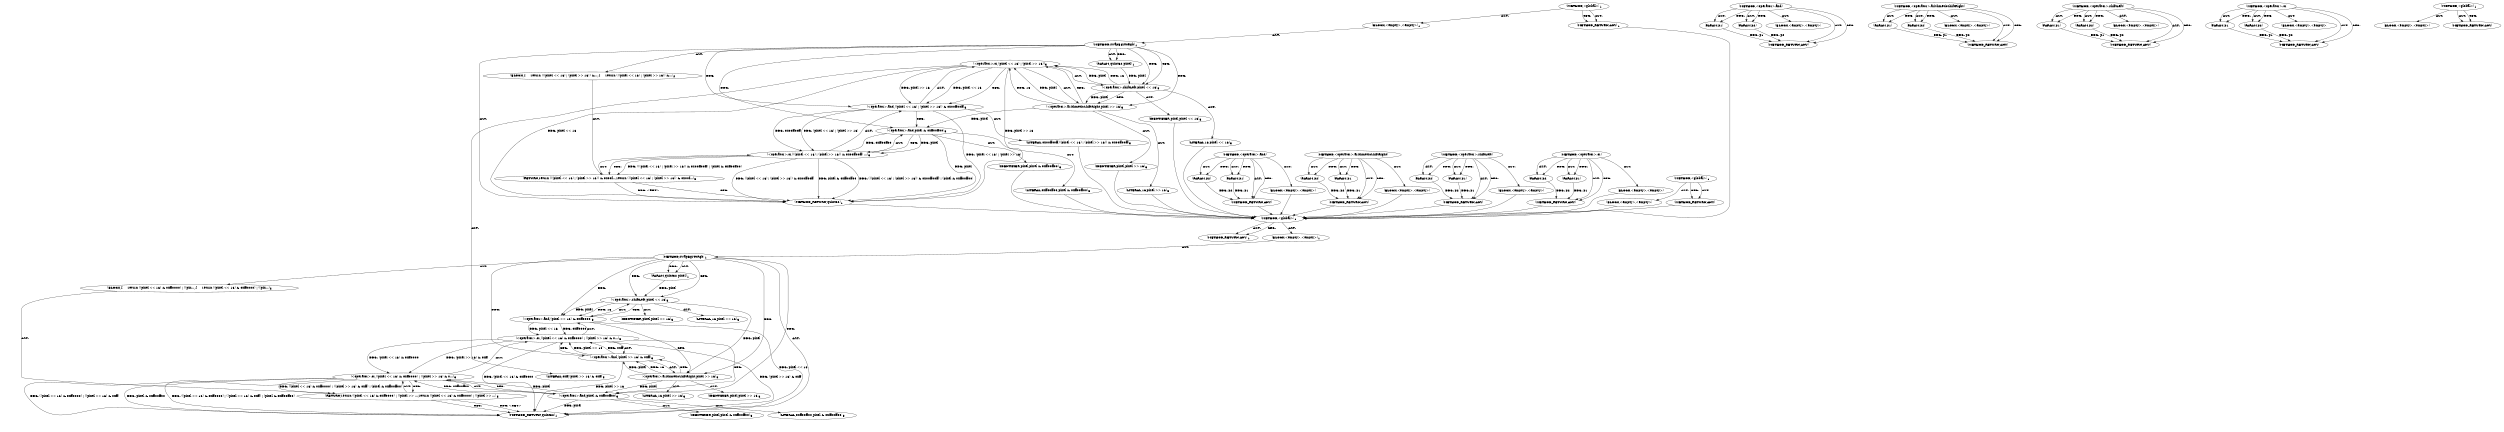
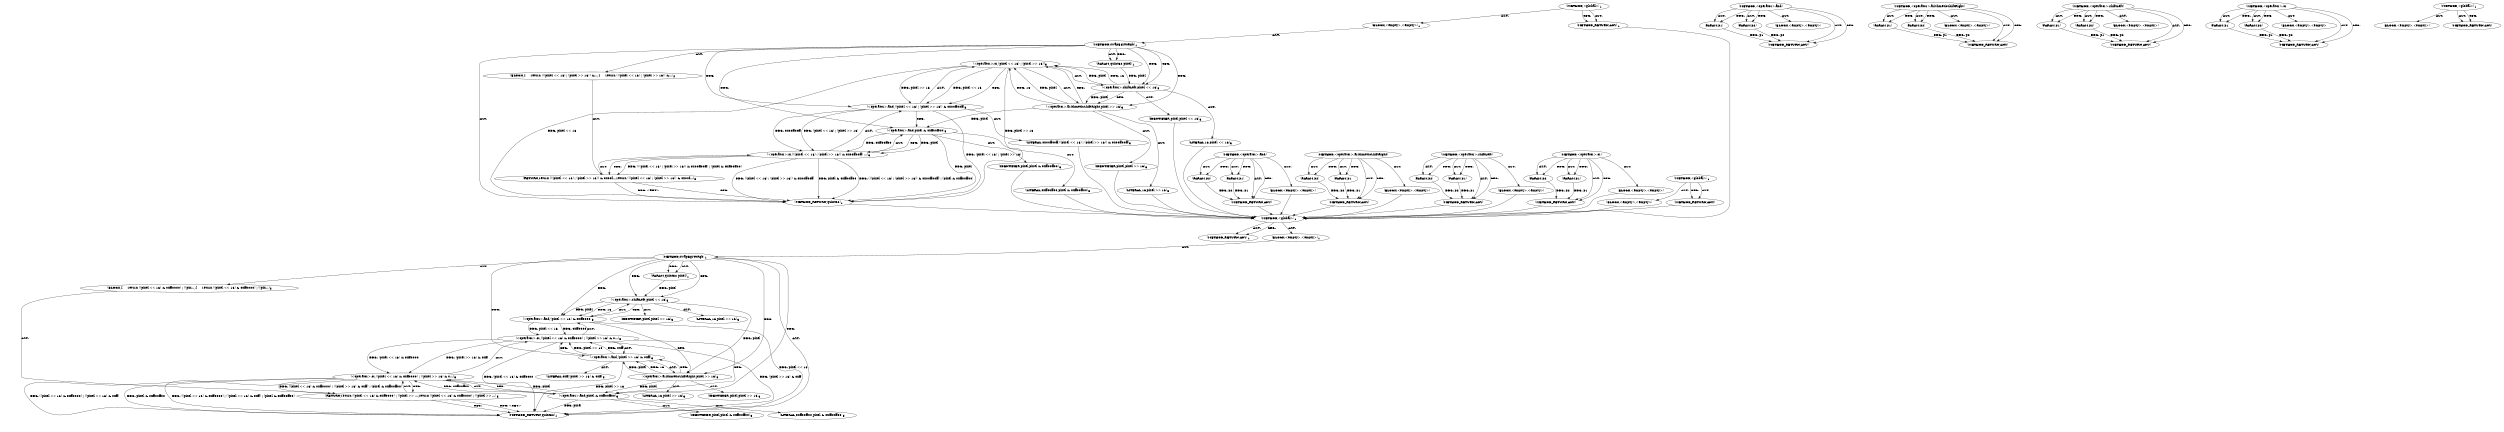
edge "(<operator>.or,(pixel << 16) | (pixel >> 16))" -> "(LITERAL,0xff,(pixel >> 16) & 0xff)": now "(<operator>.and,(pixel >> 16) & 0xff)" -> "(LITERAL,0xff,(pixel >> 16) & 0xff)"
